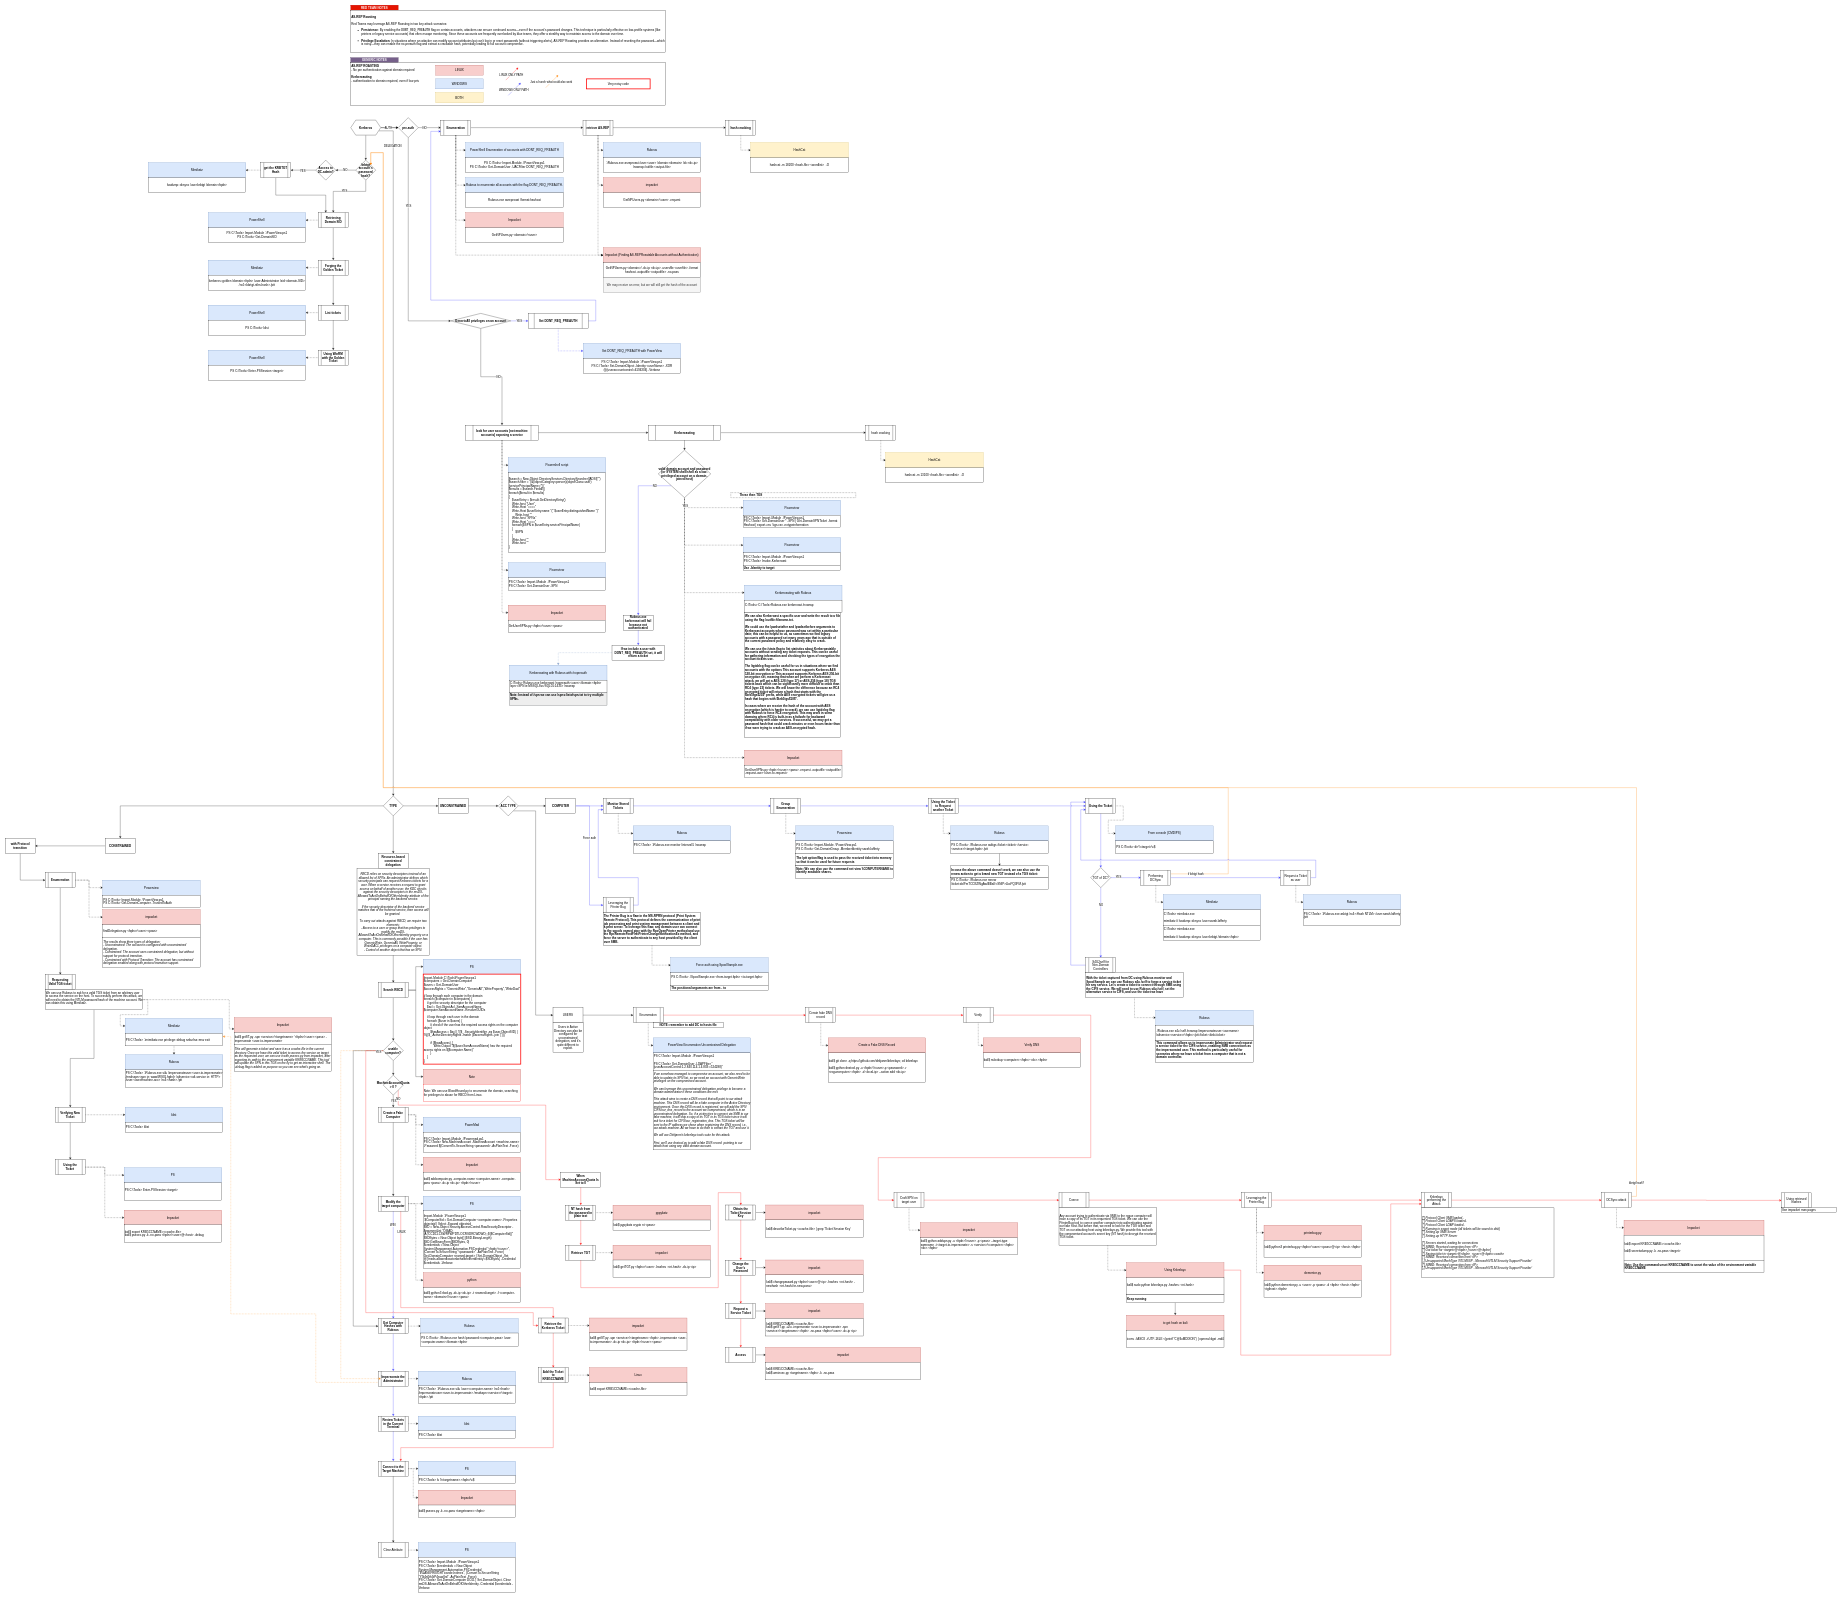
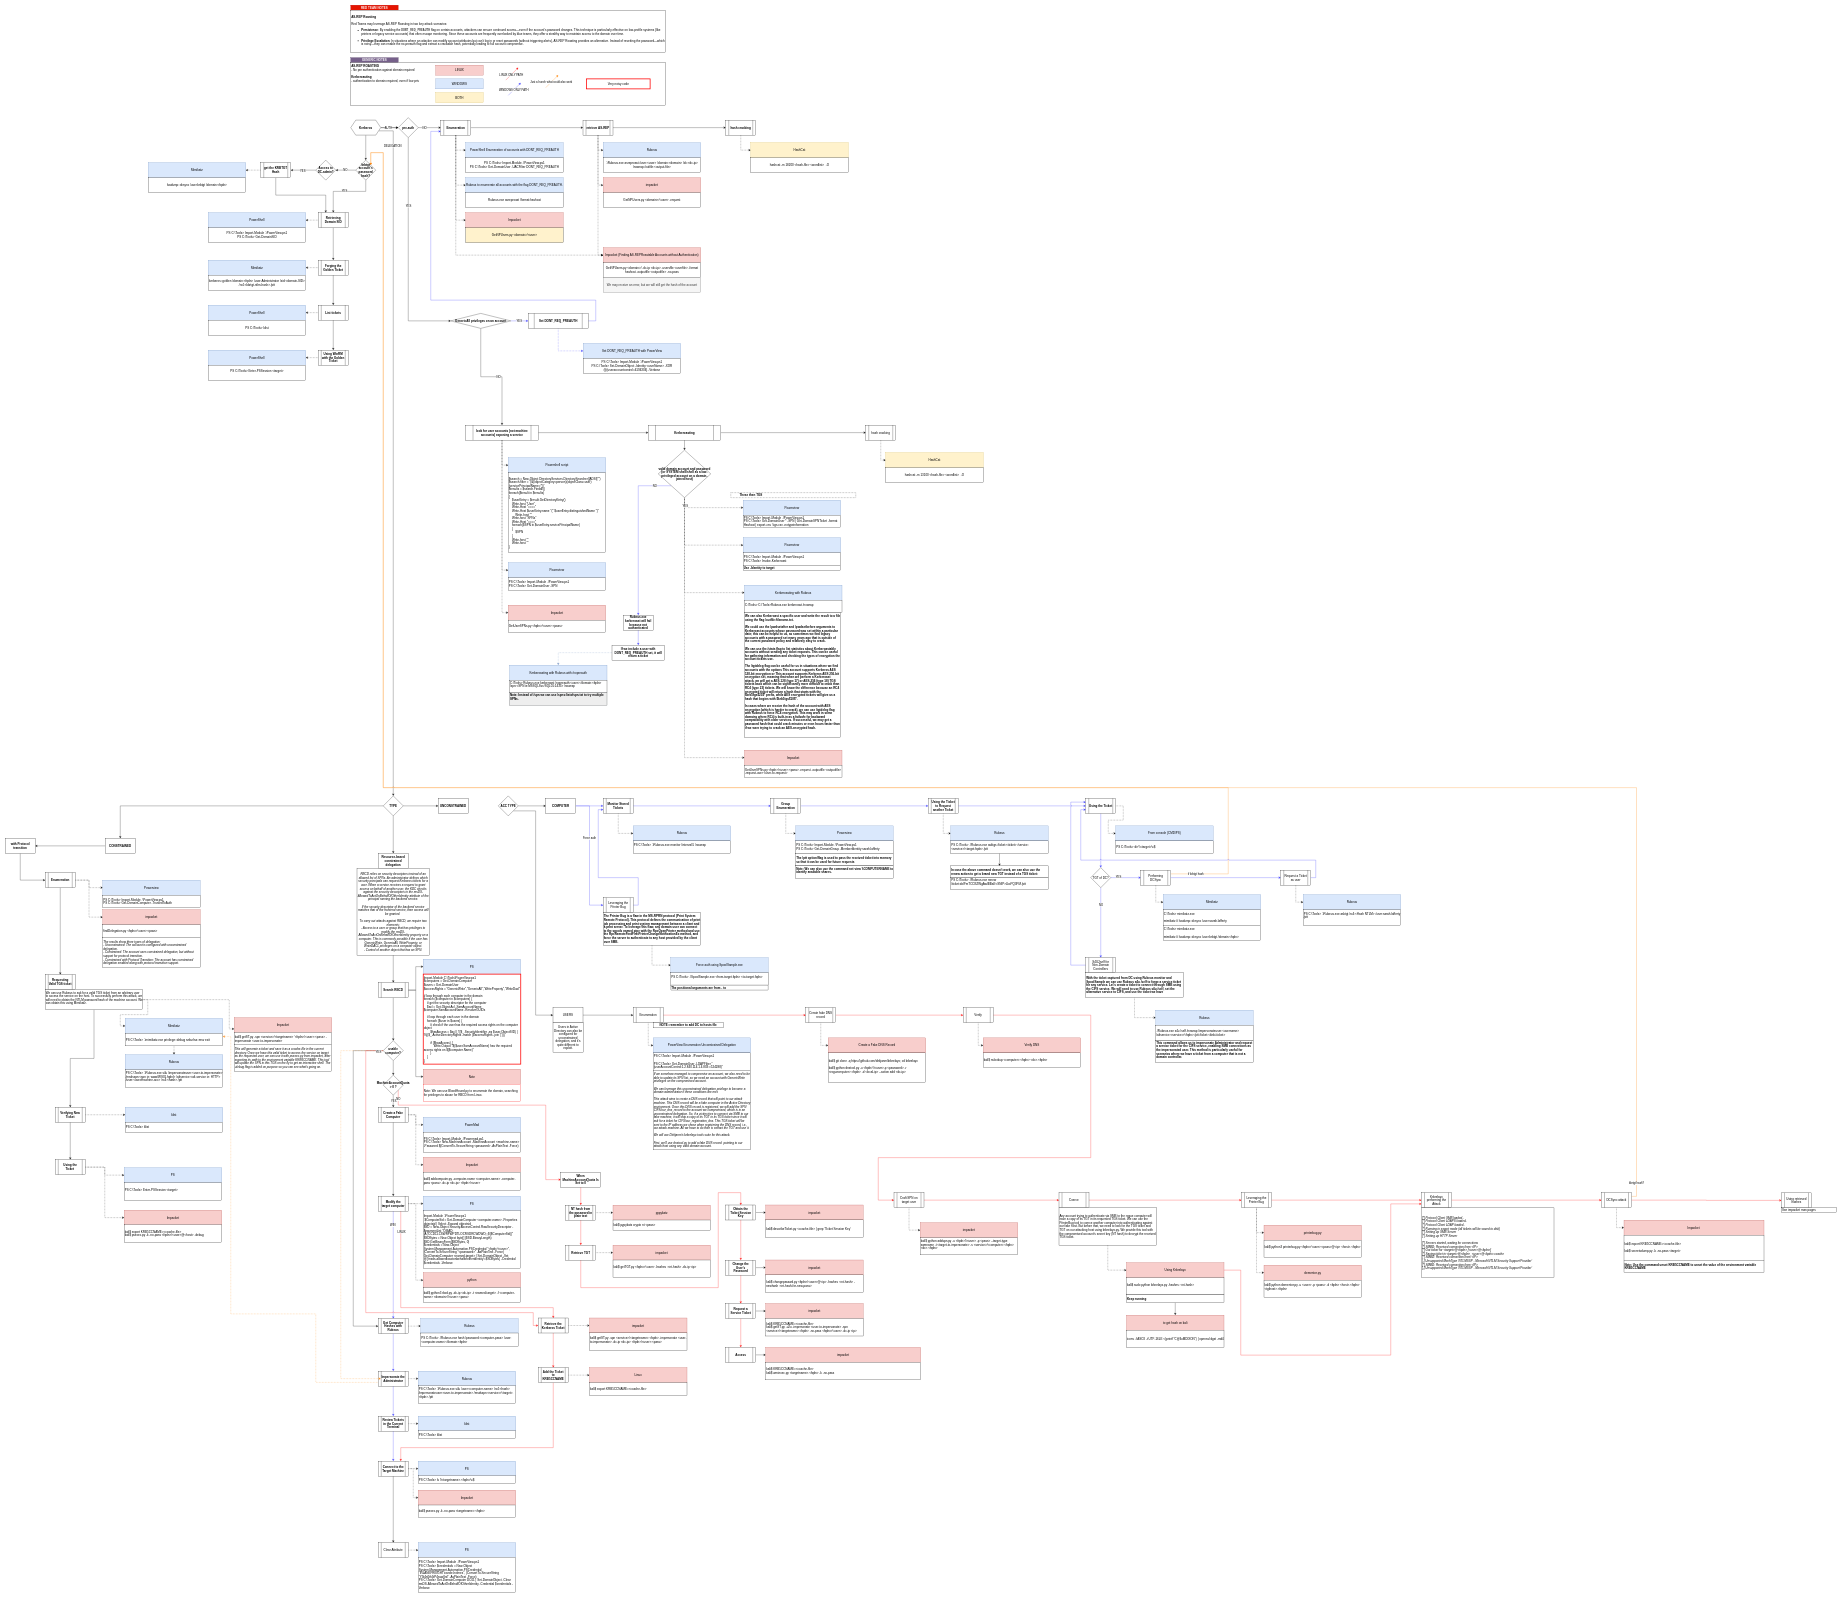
node "GetNPUsers.py <domain>/<user>": fillcolor #ffffff -> #fff2cc
edge "UNCONSTRAINED" -> "ACC TYPE": removed
node "The positional arguments are from - to": shape rectangle -> rounded rectangle
